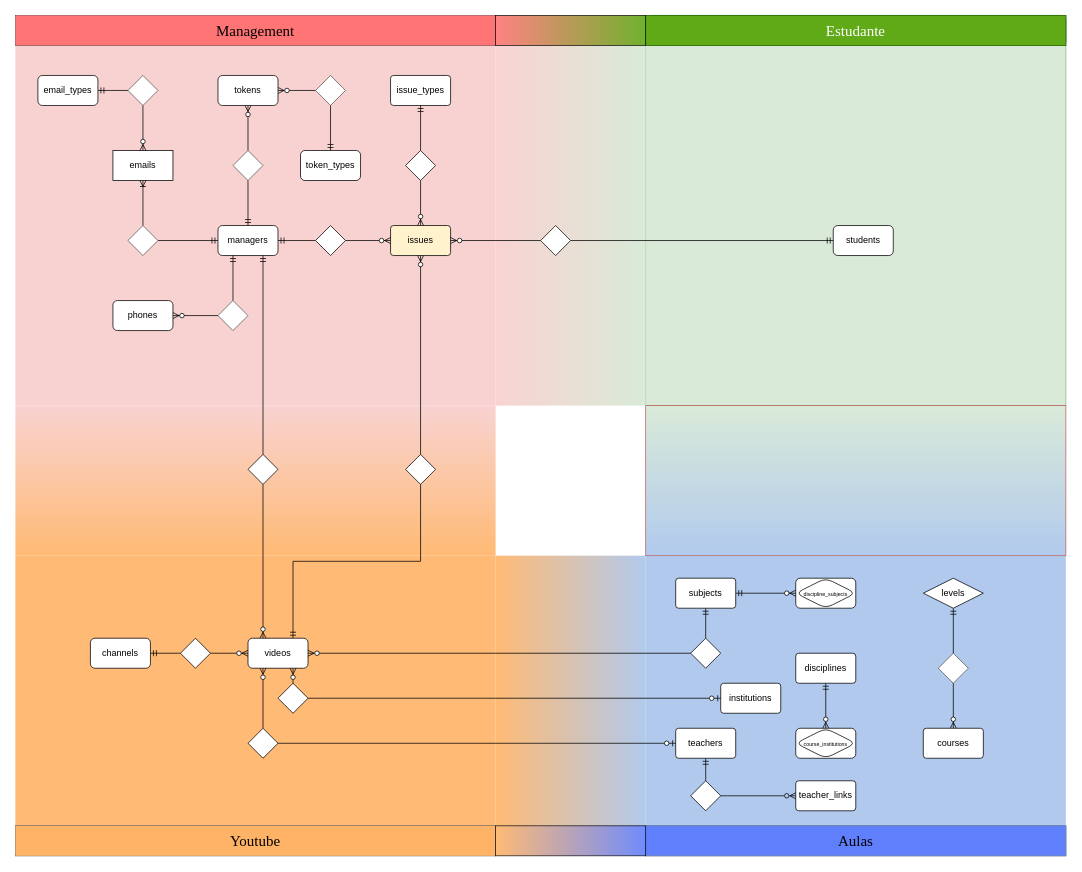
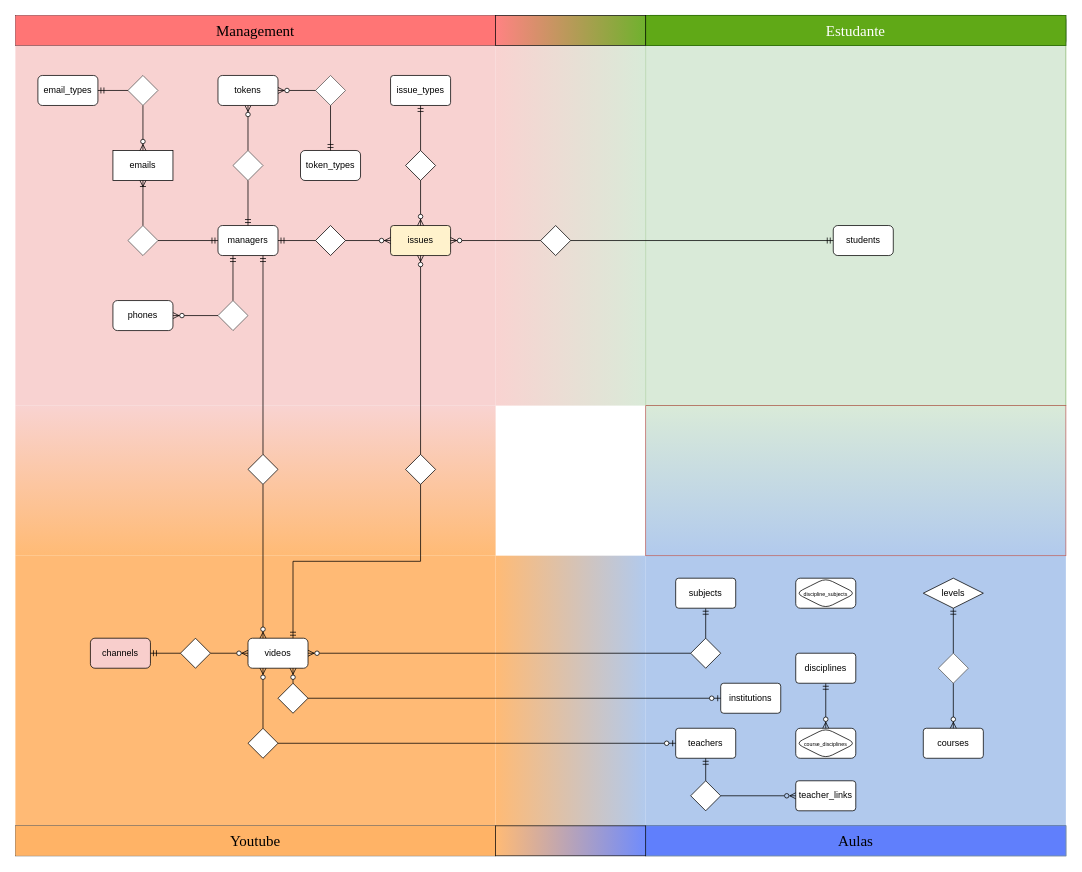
edge "subjects" -- "discipline_subjects": removed
node "channels": fillcolor #ffffff -> #f8cecc
node "course_institutions": label "course_institutions" -> "course_disciplines"
